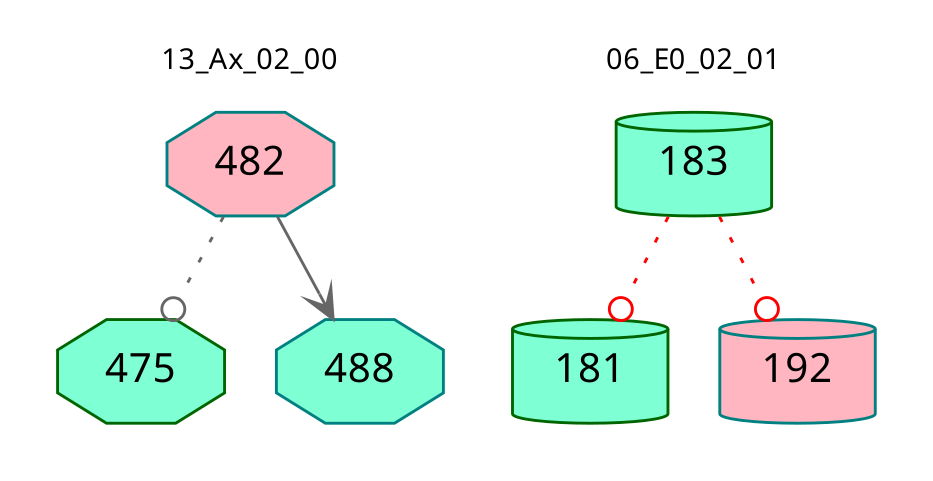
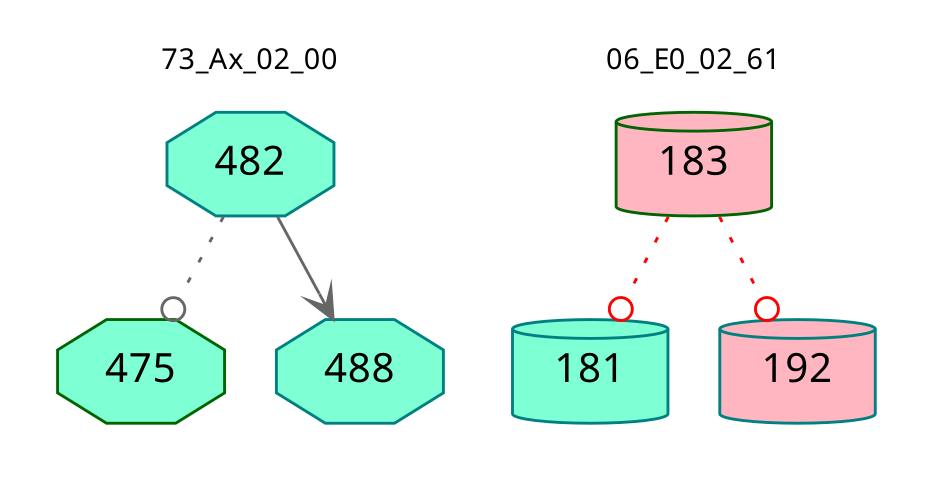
cluster "13_Ax_02_00": label "13_Ax_02_00" -> "73_Ax_02_00"
cluster "06_E0_02_01": label "06_E0_02_01" -> "06_E0_02_61"
node "482": fillcolor lightpink -> aquamarine
node "183": fillcolor aquamarine -> lightpink
node "181": color darkgreen -> teal
